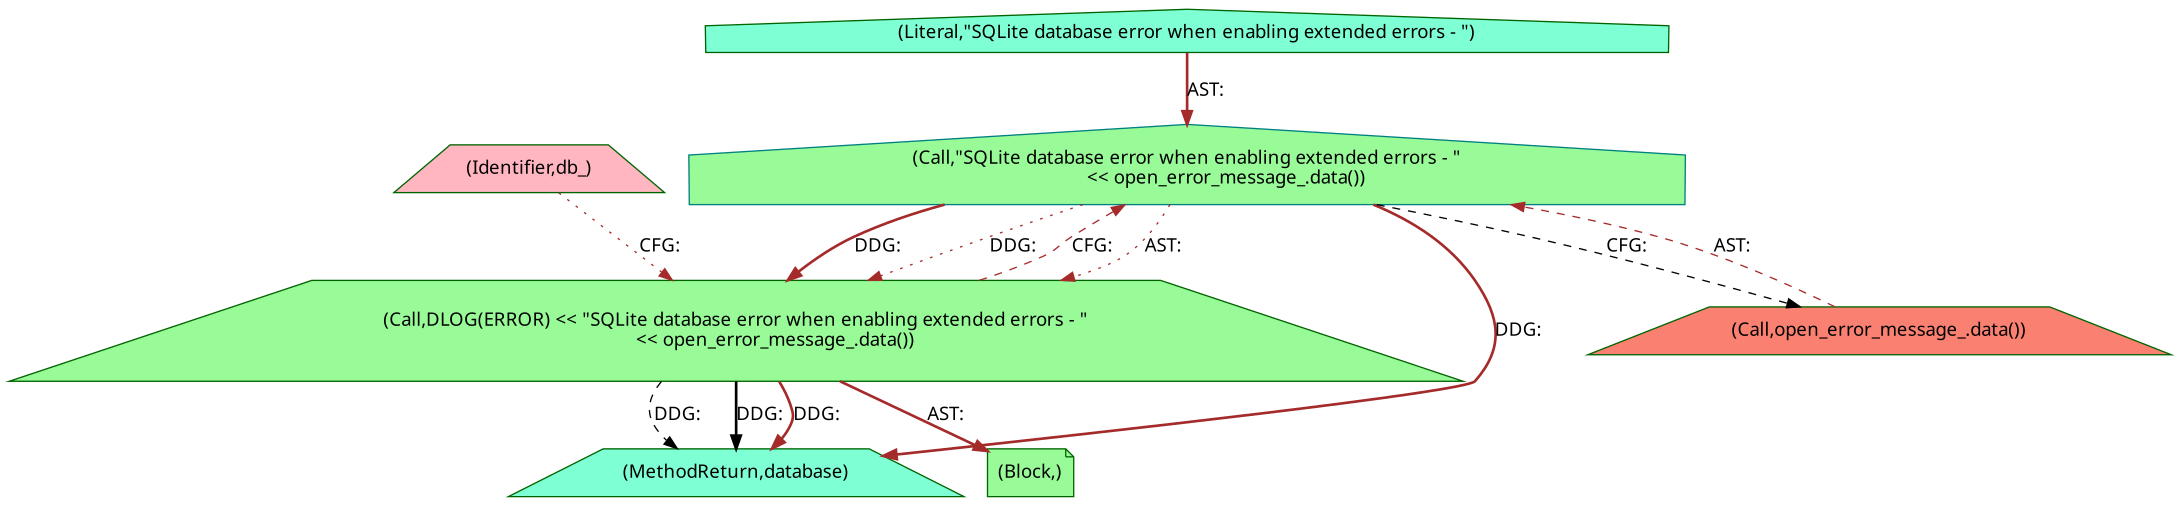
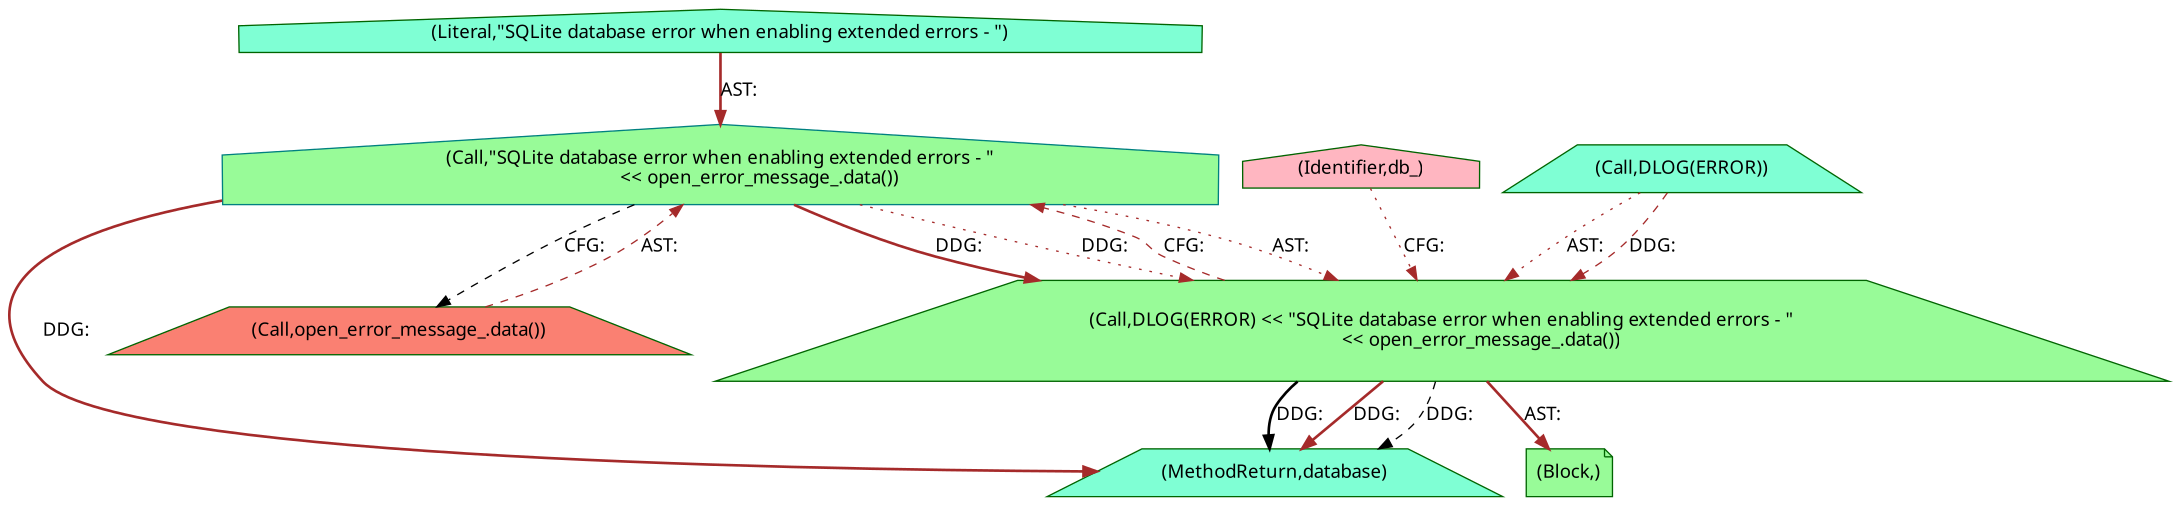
node "(Identifier,db_)": shape trapezium -> house
node "(Call,DLOG(ERROR))": added
